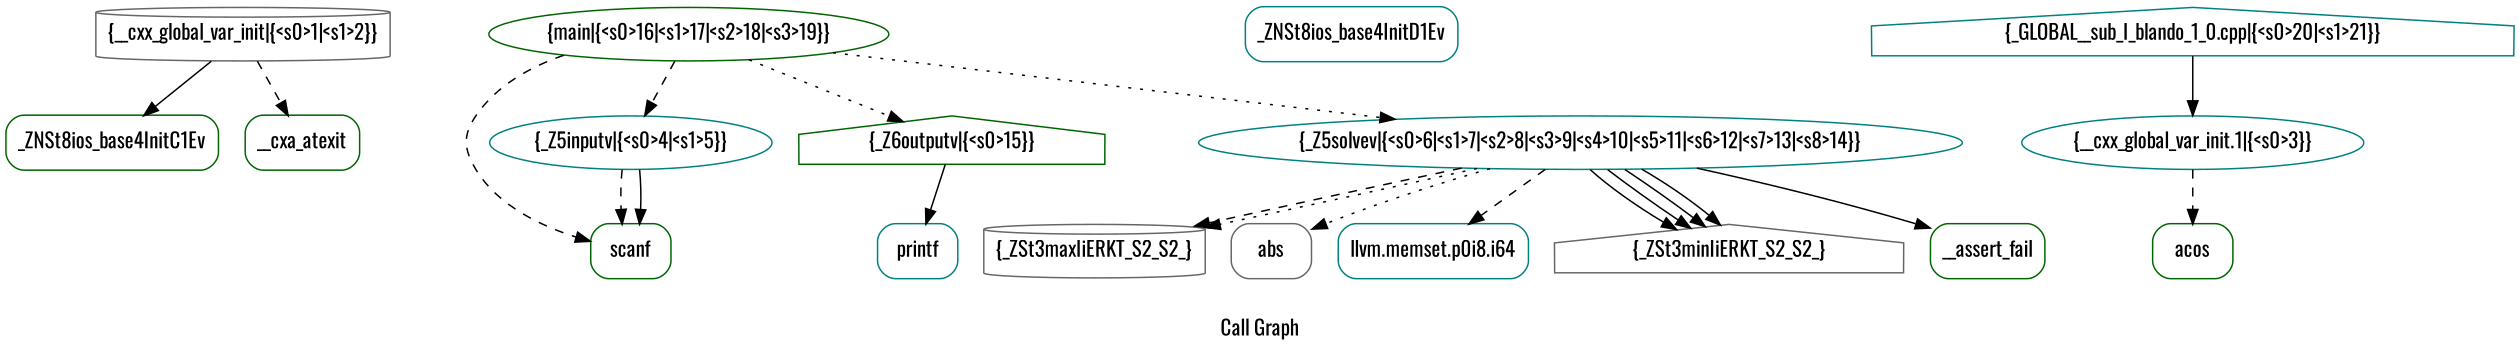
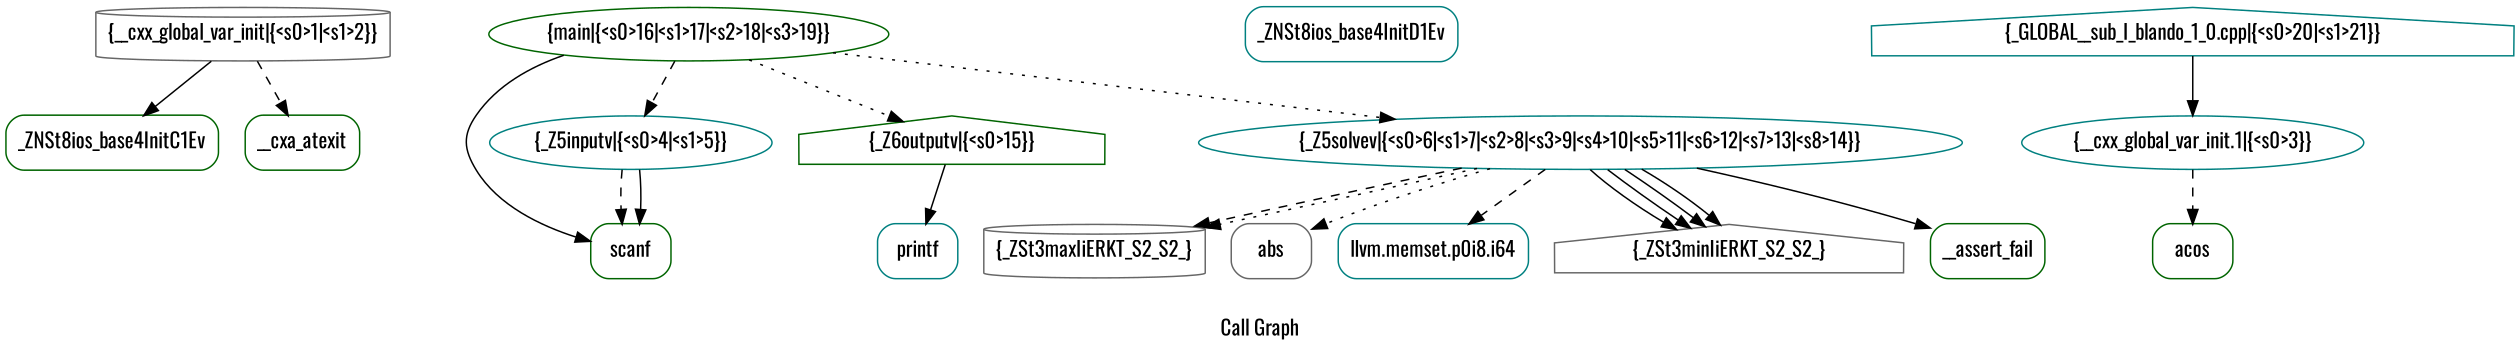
edge "{main|{<s0>16|<s1>17|<s2>18|<s3>19}}" -> "scanf": style dashed -> solid
